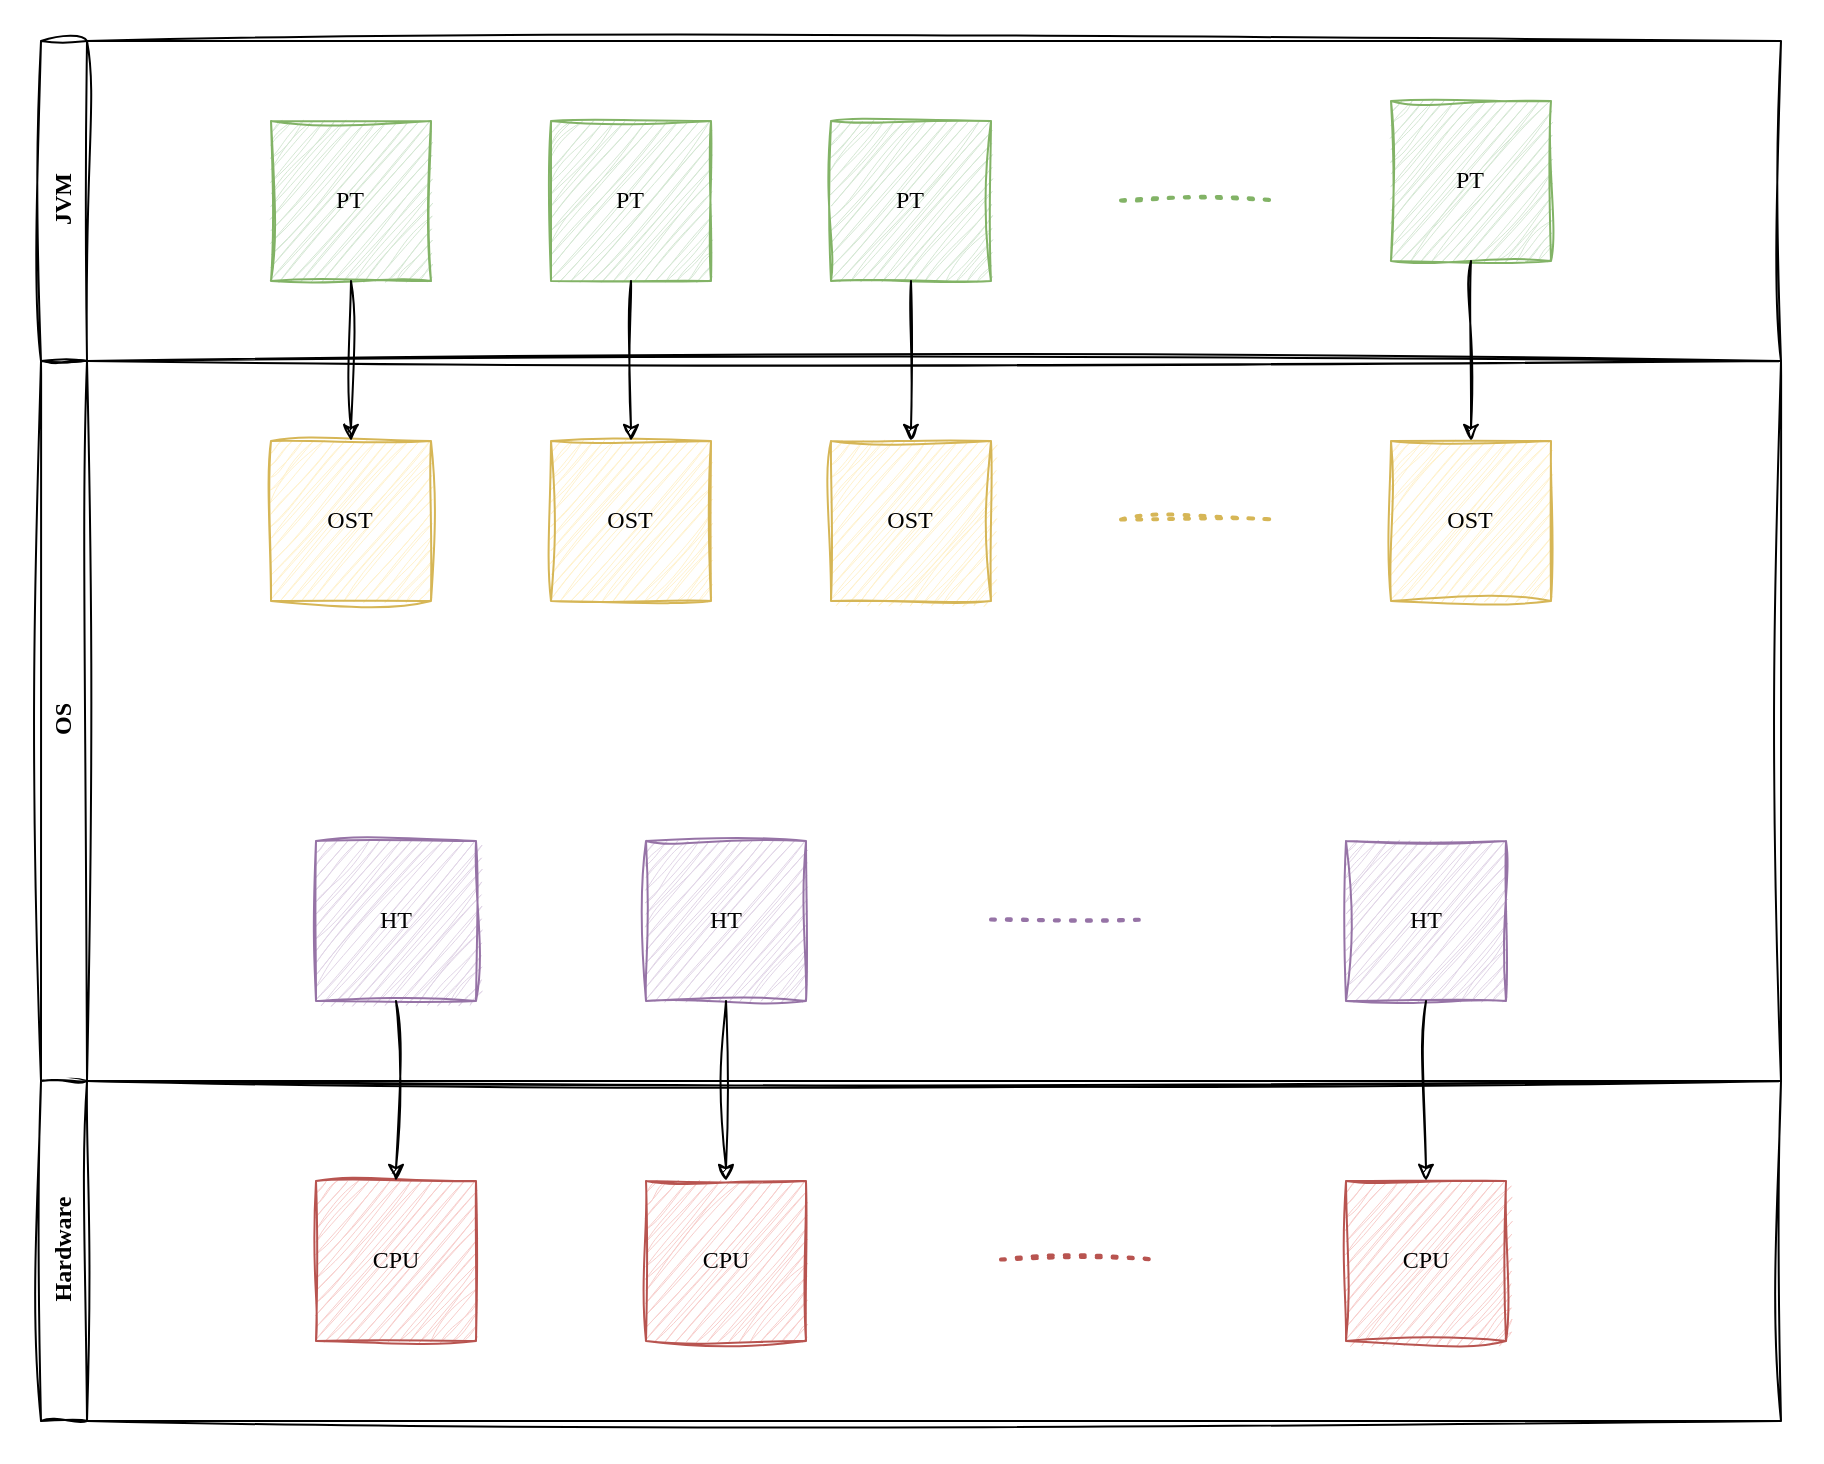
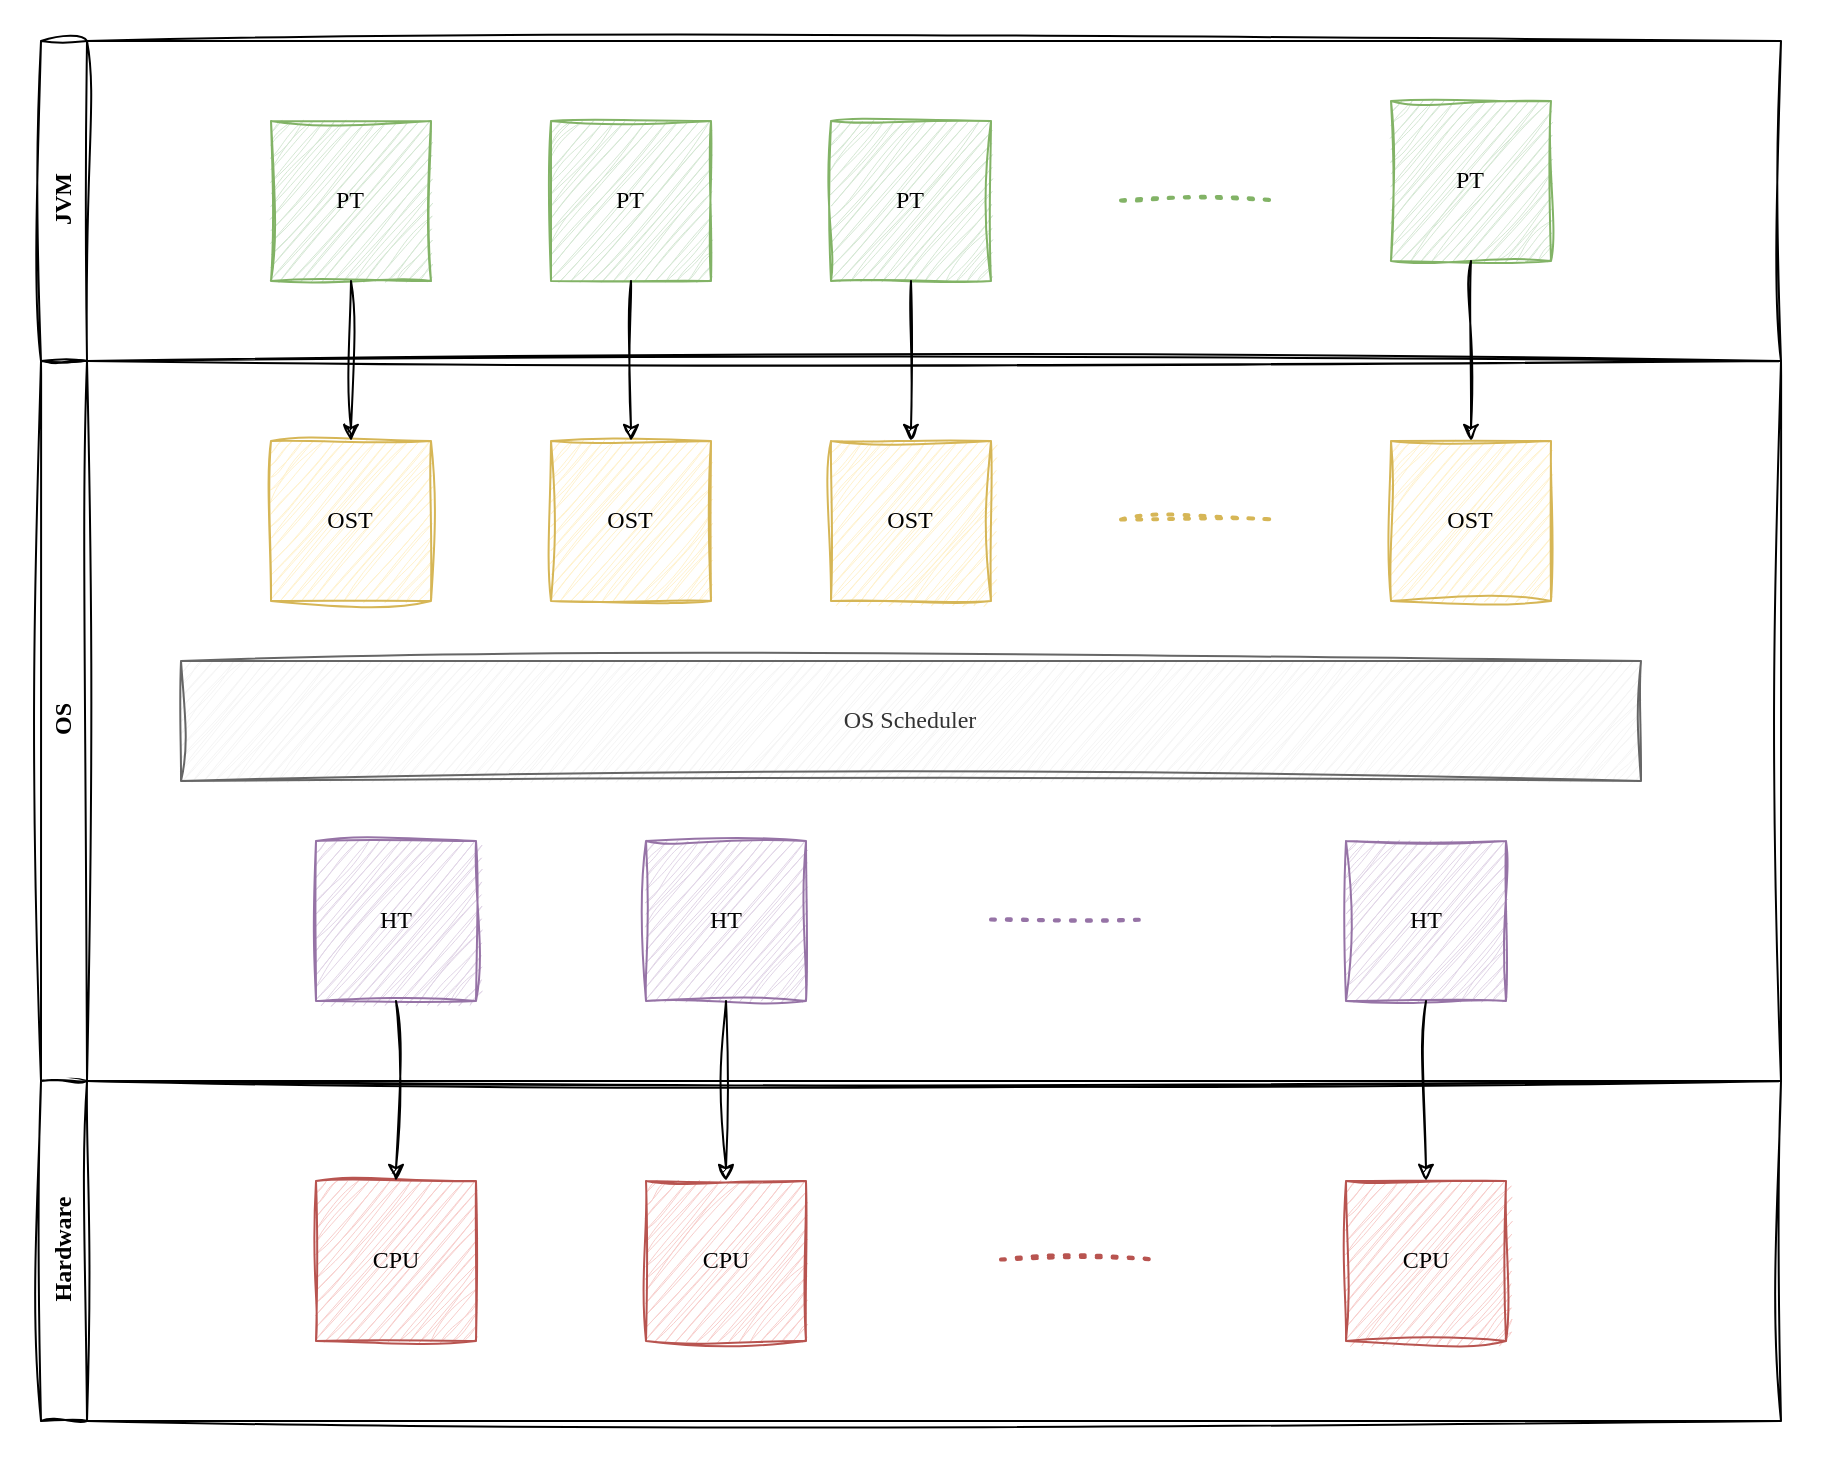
node "OS Scheduler": added
